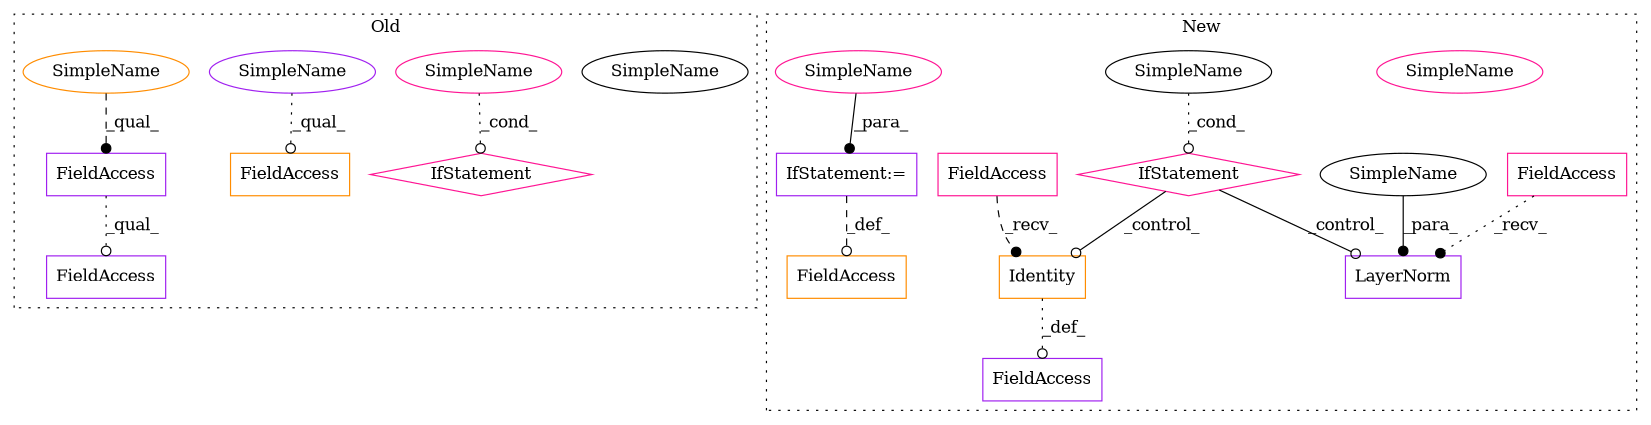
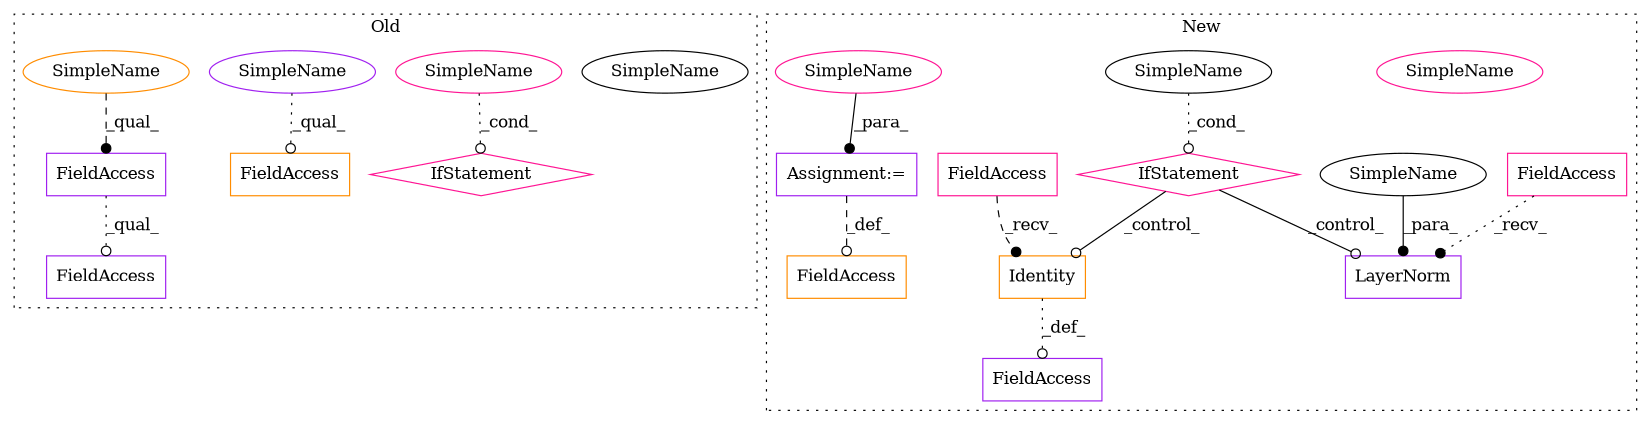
node "IfStatement:=": label "IfStatement:=" -> "Assignment:="
